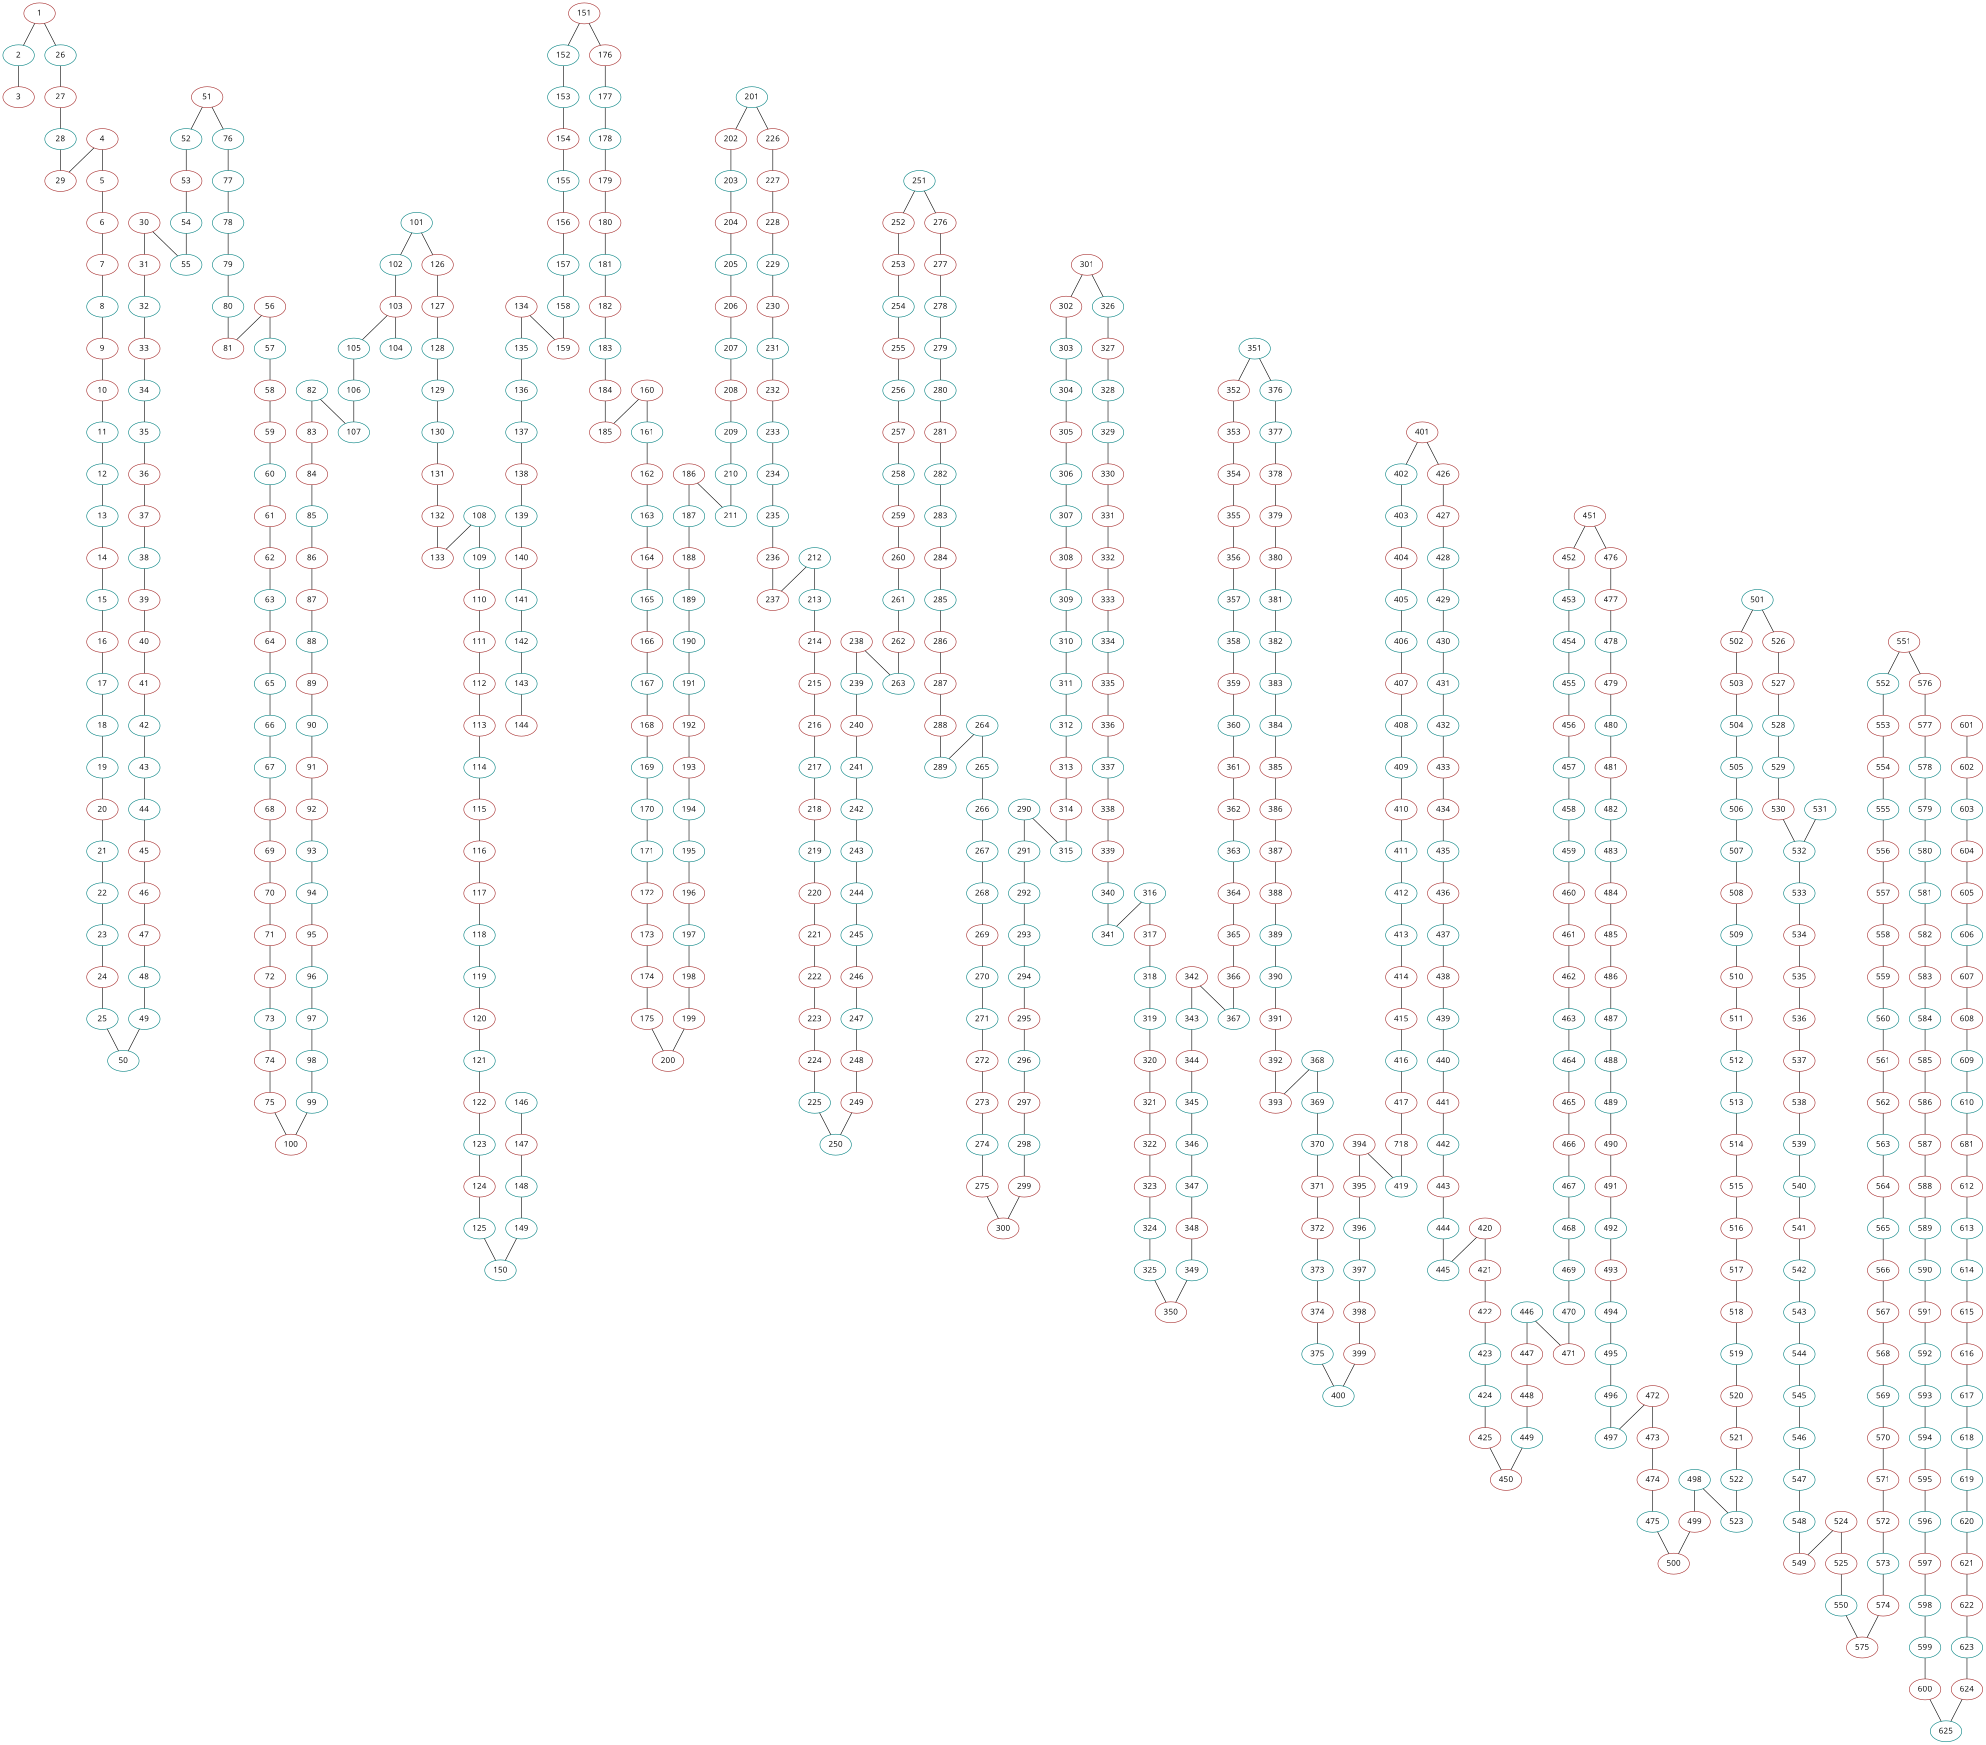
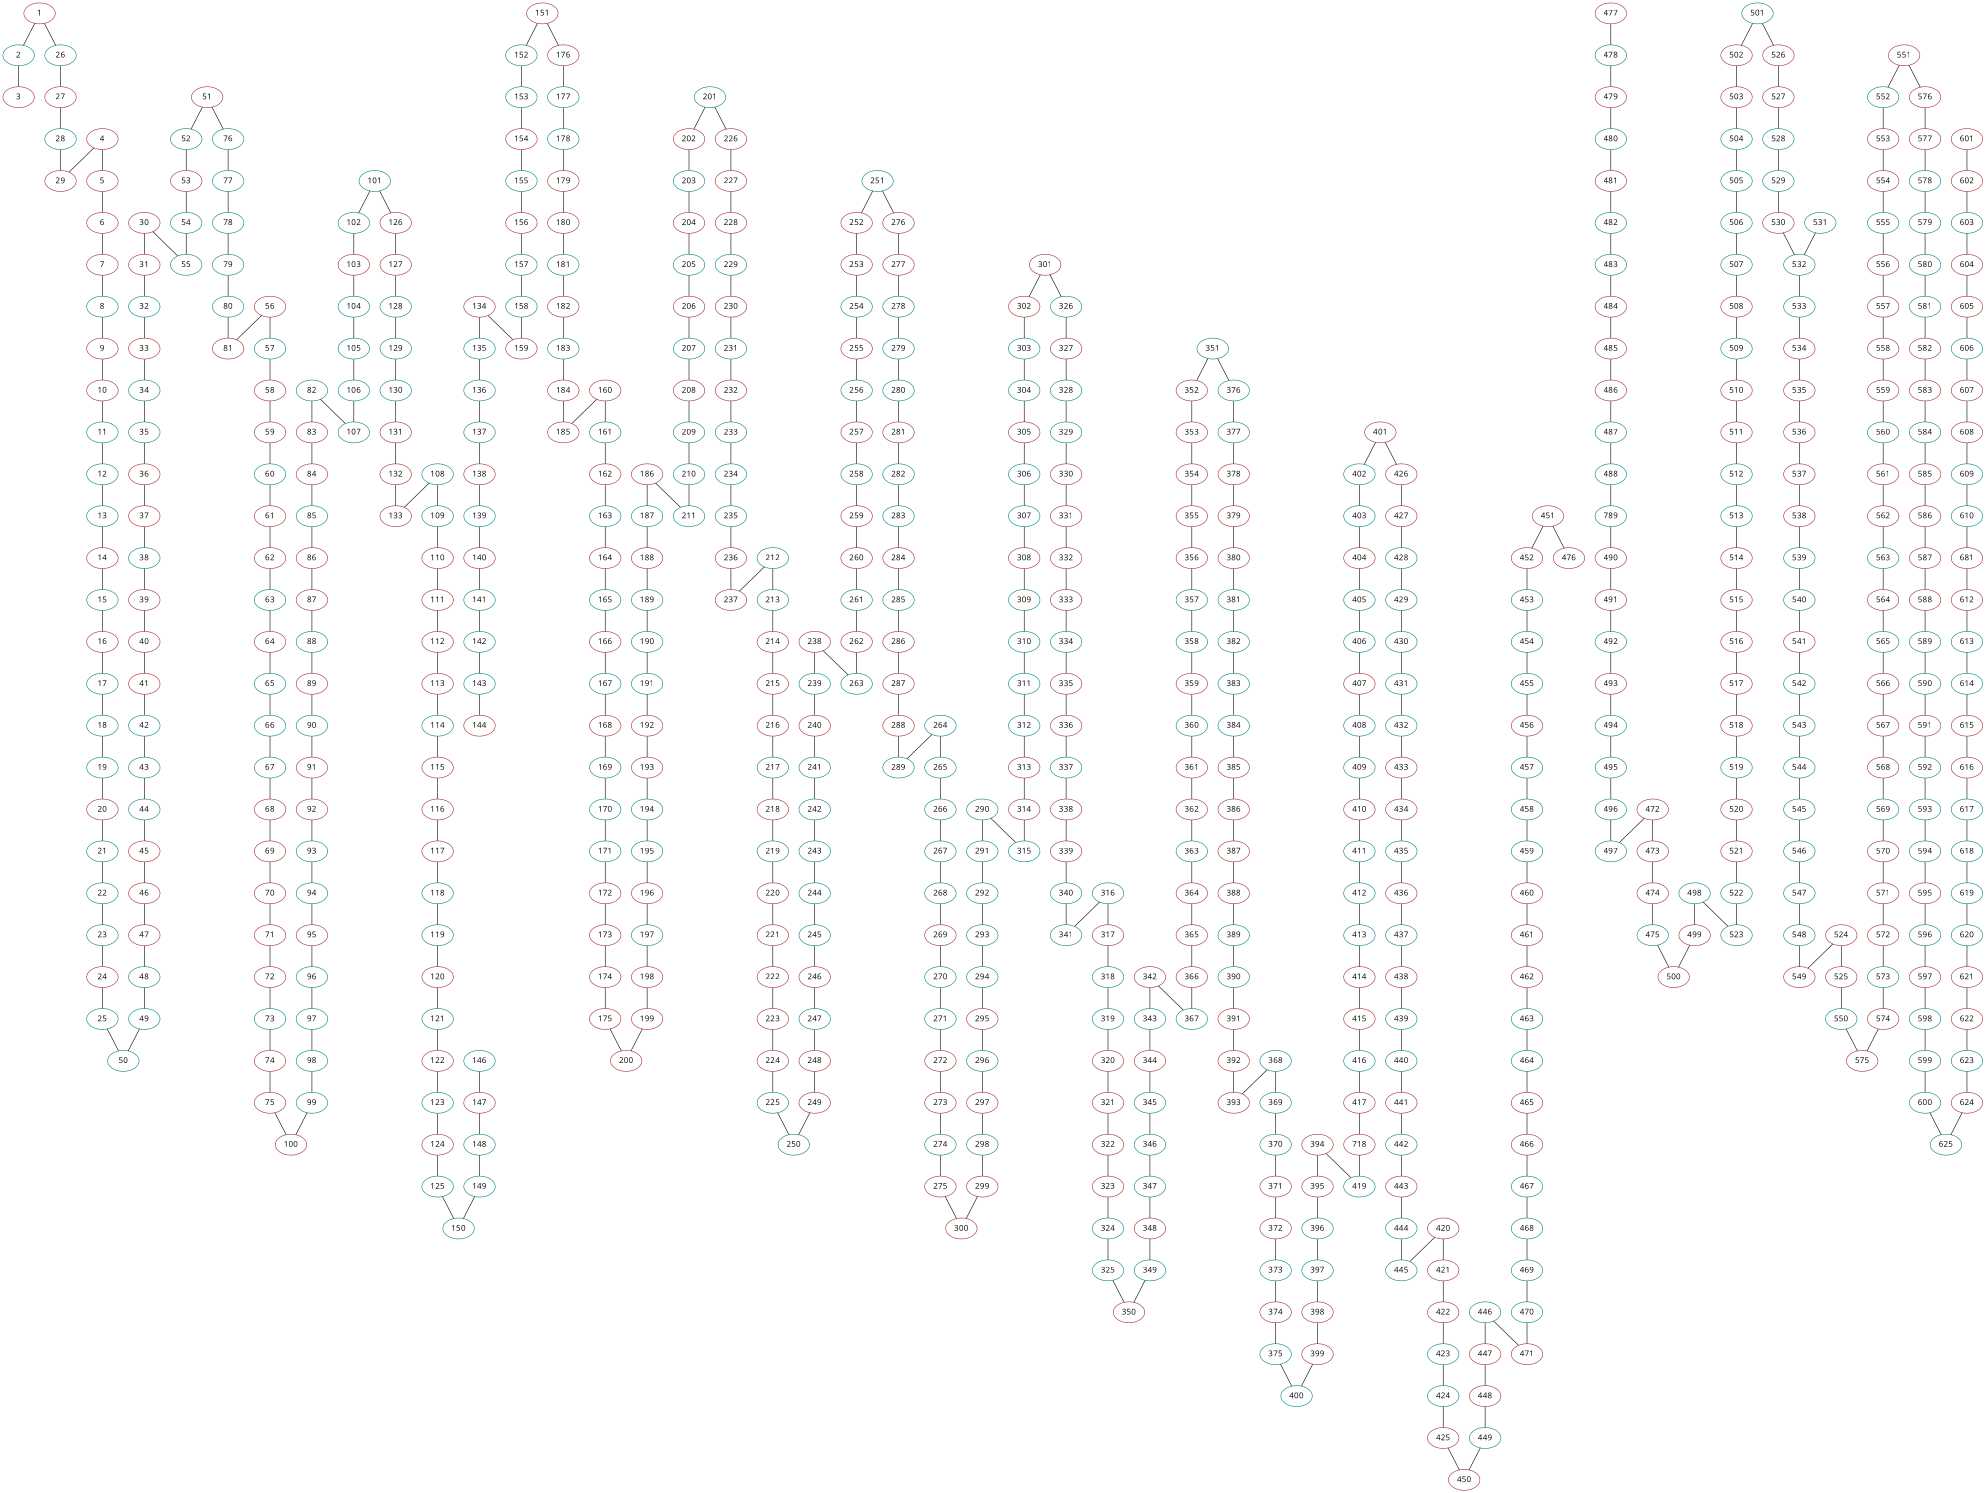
edge "103" -- "105": now "104" -- "105"
edge "476" -- "477": removed
node "489": label "489" -> "789"
node "600": color brown -> teal
